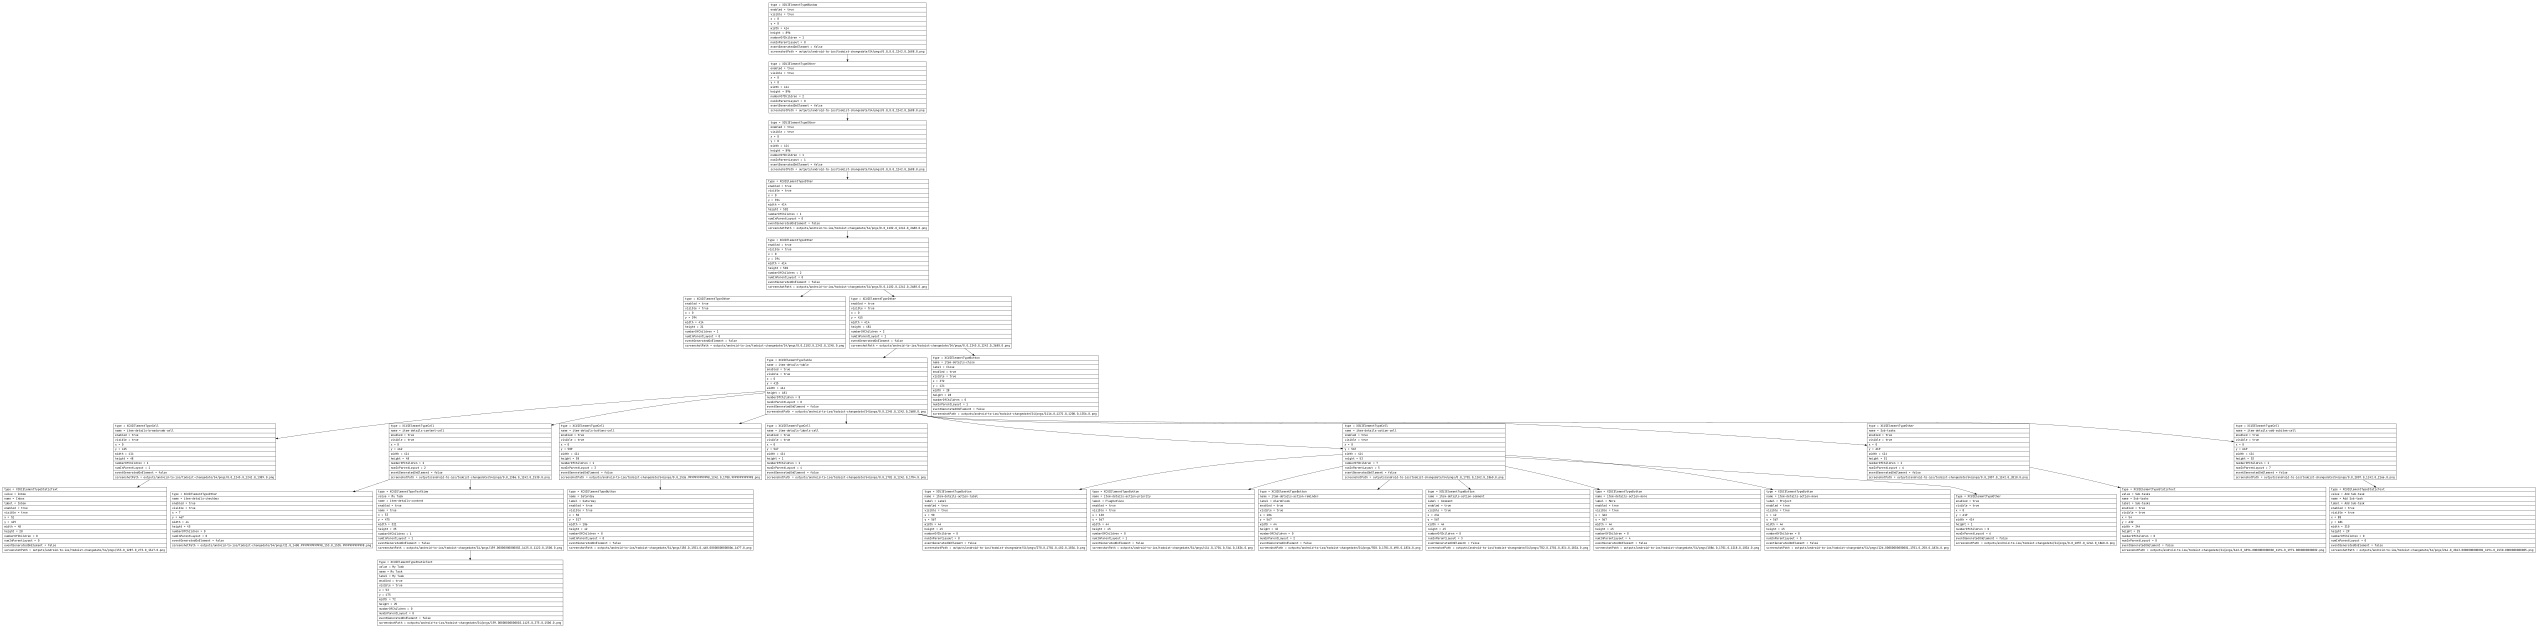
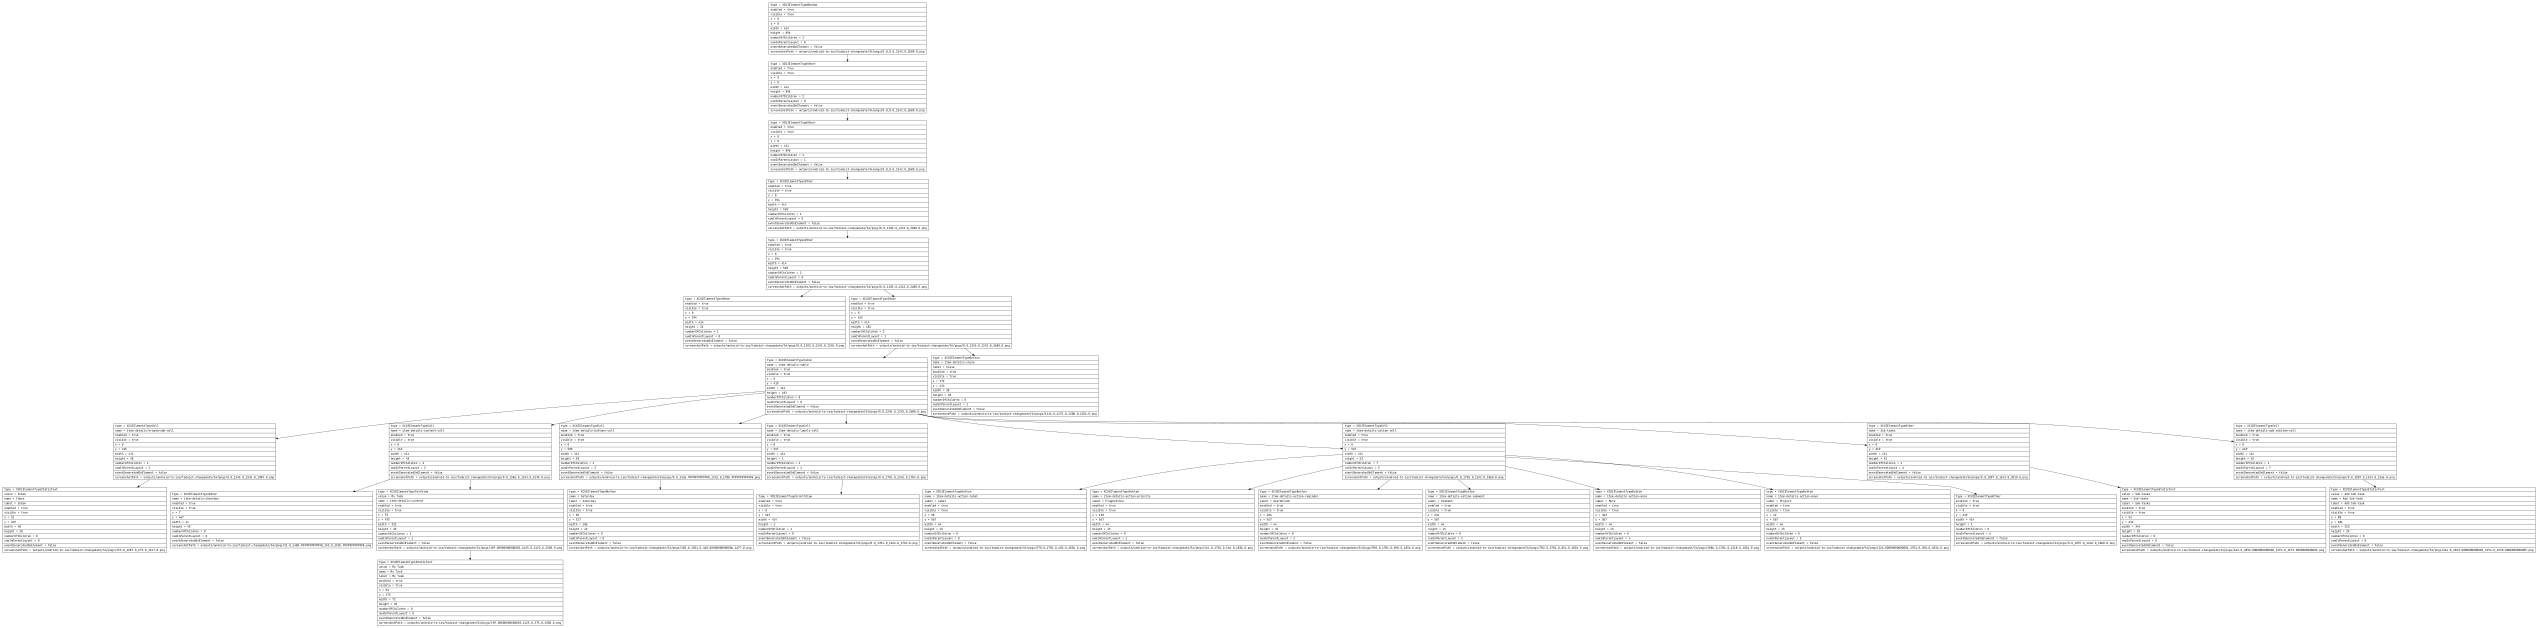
node "type = XCUIElementTypeTextView": text "name = true" -> "visible = true"
node "type = XCUIElementTypeScrollView": added
